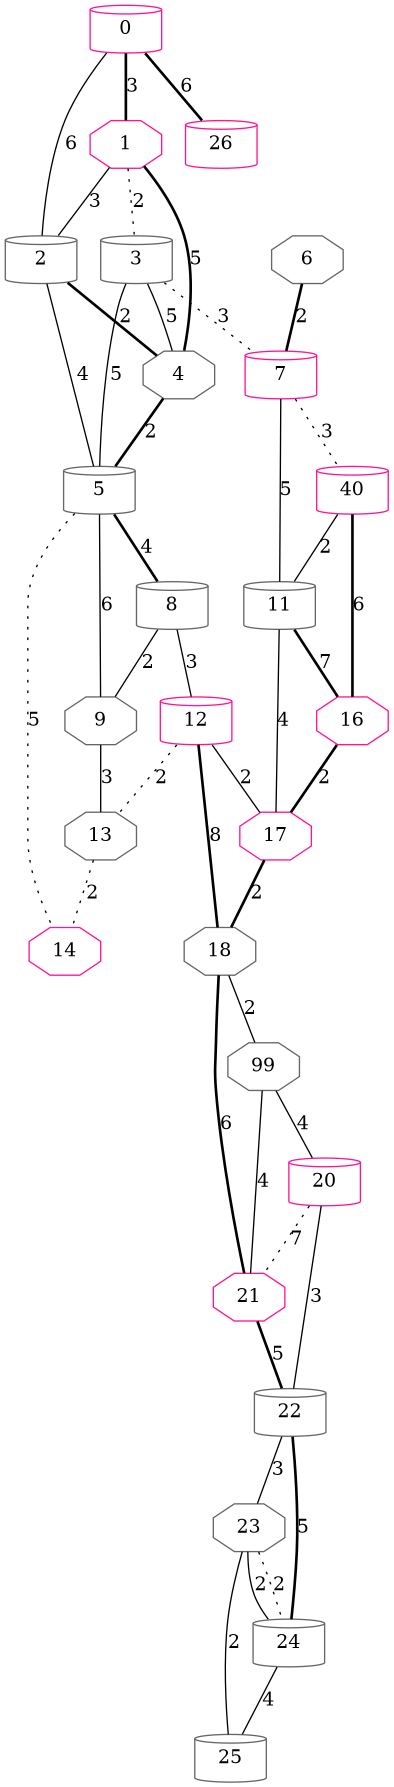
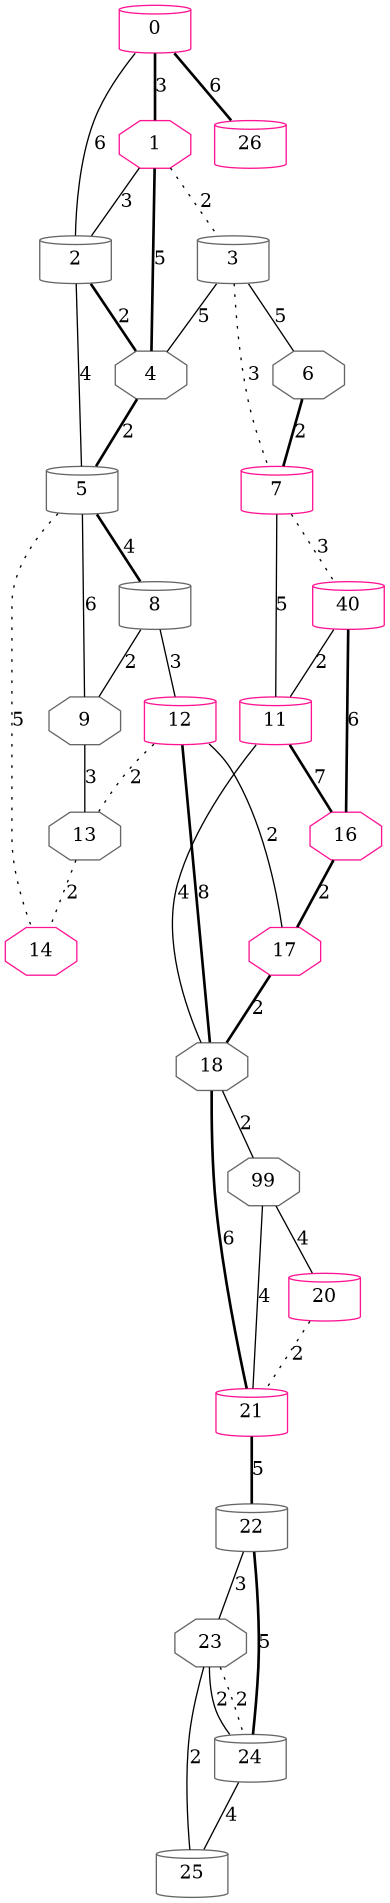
edge "3" -- "5": now "3" -- "6"
node "11": color gray40 -> deeppink
edge "11" -- "17": now "11" -- "18"
edge "20" -- "21": label "7" -> "2"
node "21": shape octagon -> cylinder
edge "20" -- "22": removed, label "3"
